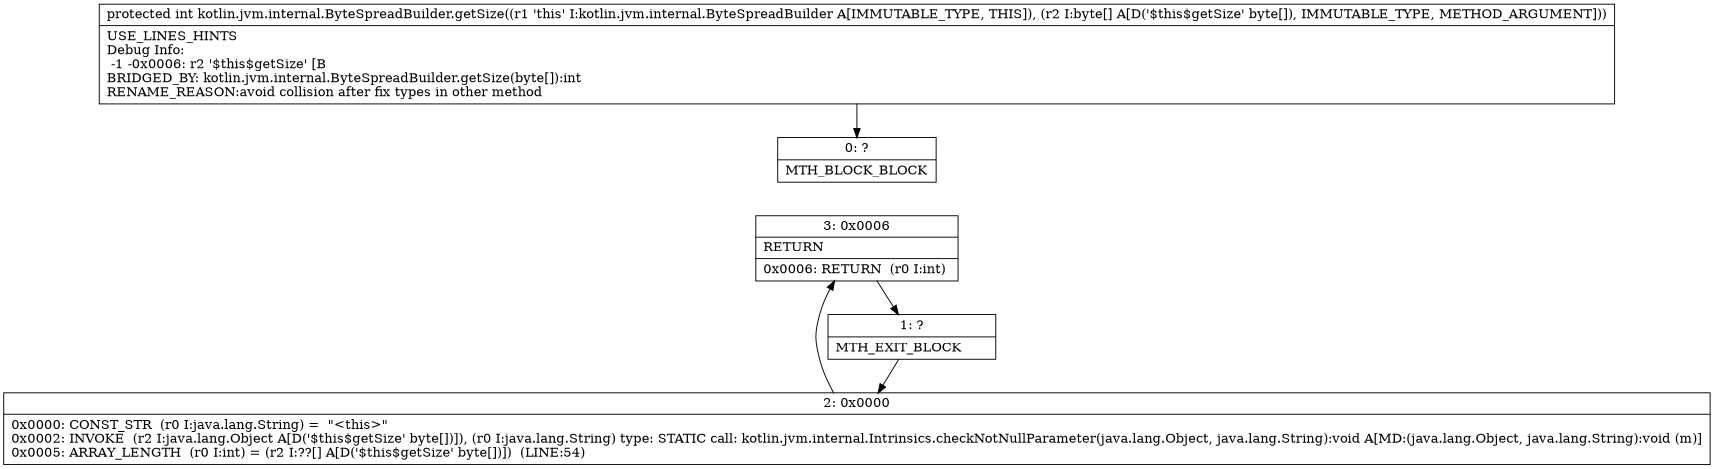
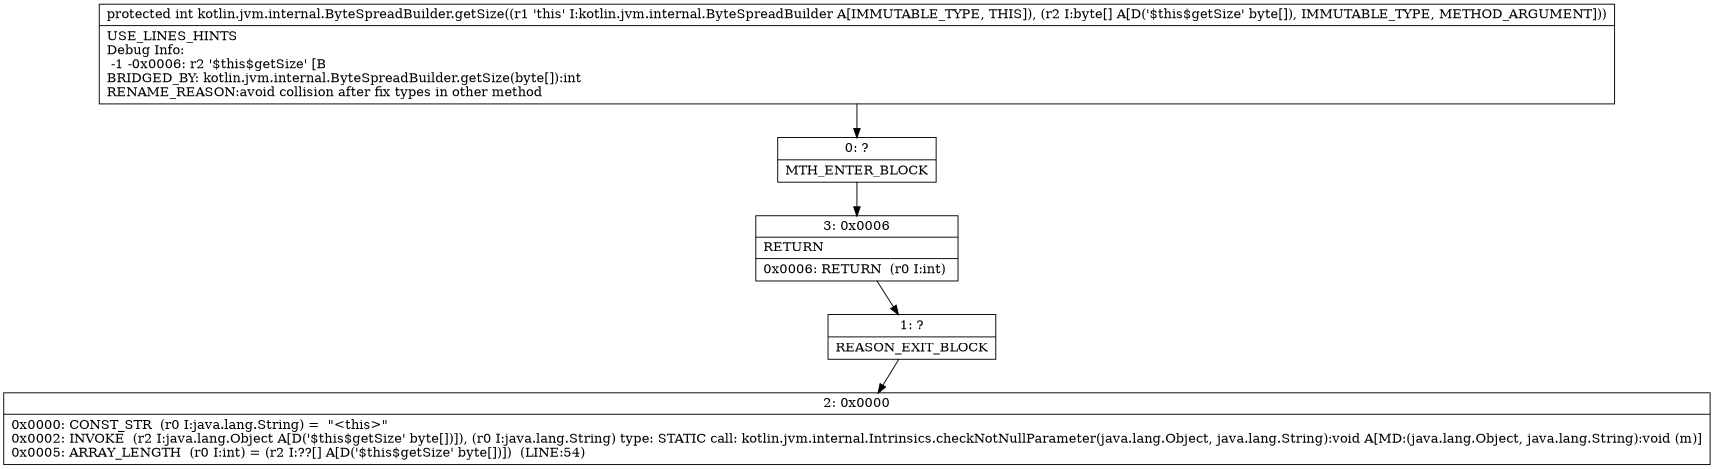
node "0: ?": text "MTH_BLOCK_BLOCK" -> "MTH_ENTER_BLOCK"
edge "2: 0x0000" -> "3: 0x0006": now "0: ?" -> "3: 0x0006"
node "1: ?": text "MTH_EXIT_BLOCK" -> "REASON_EXIT_BLOCK"
